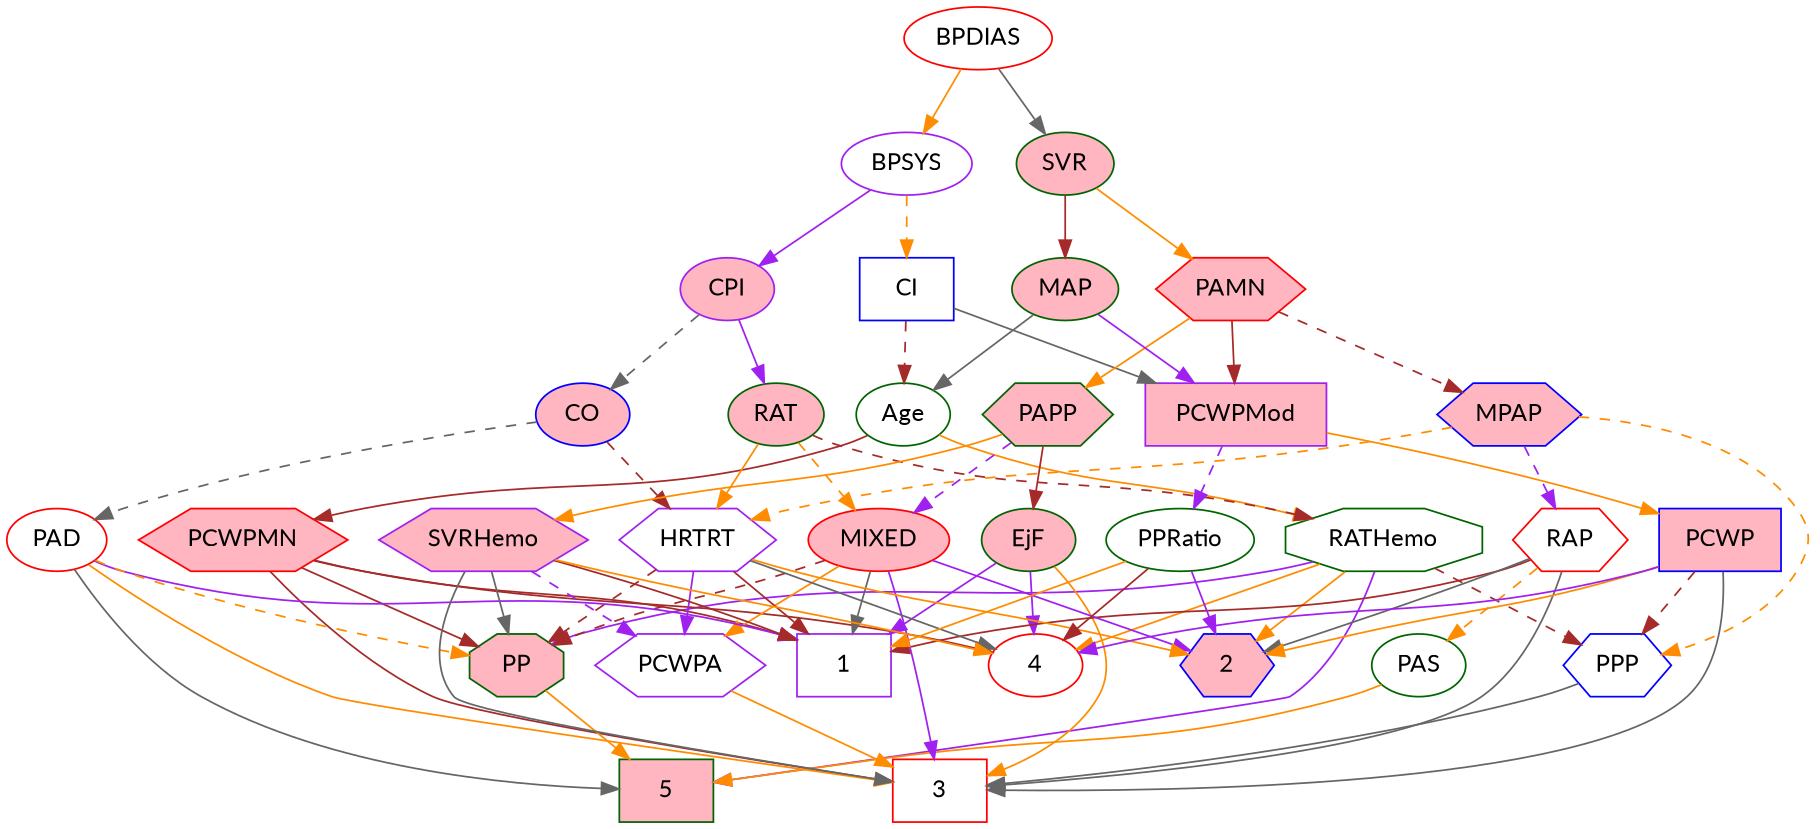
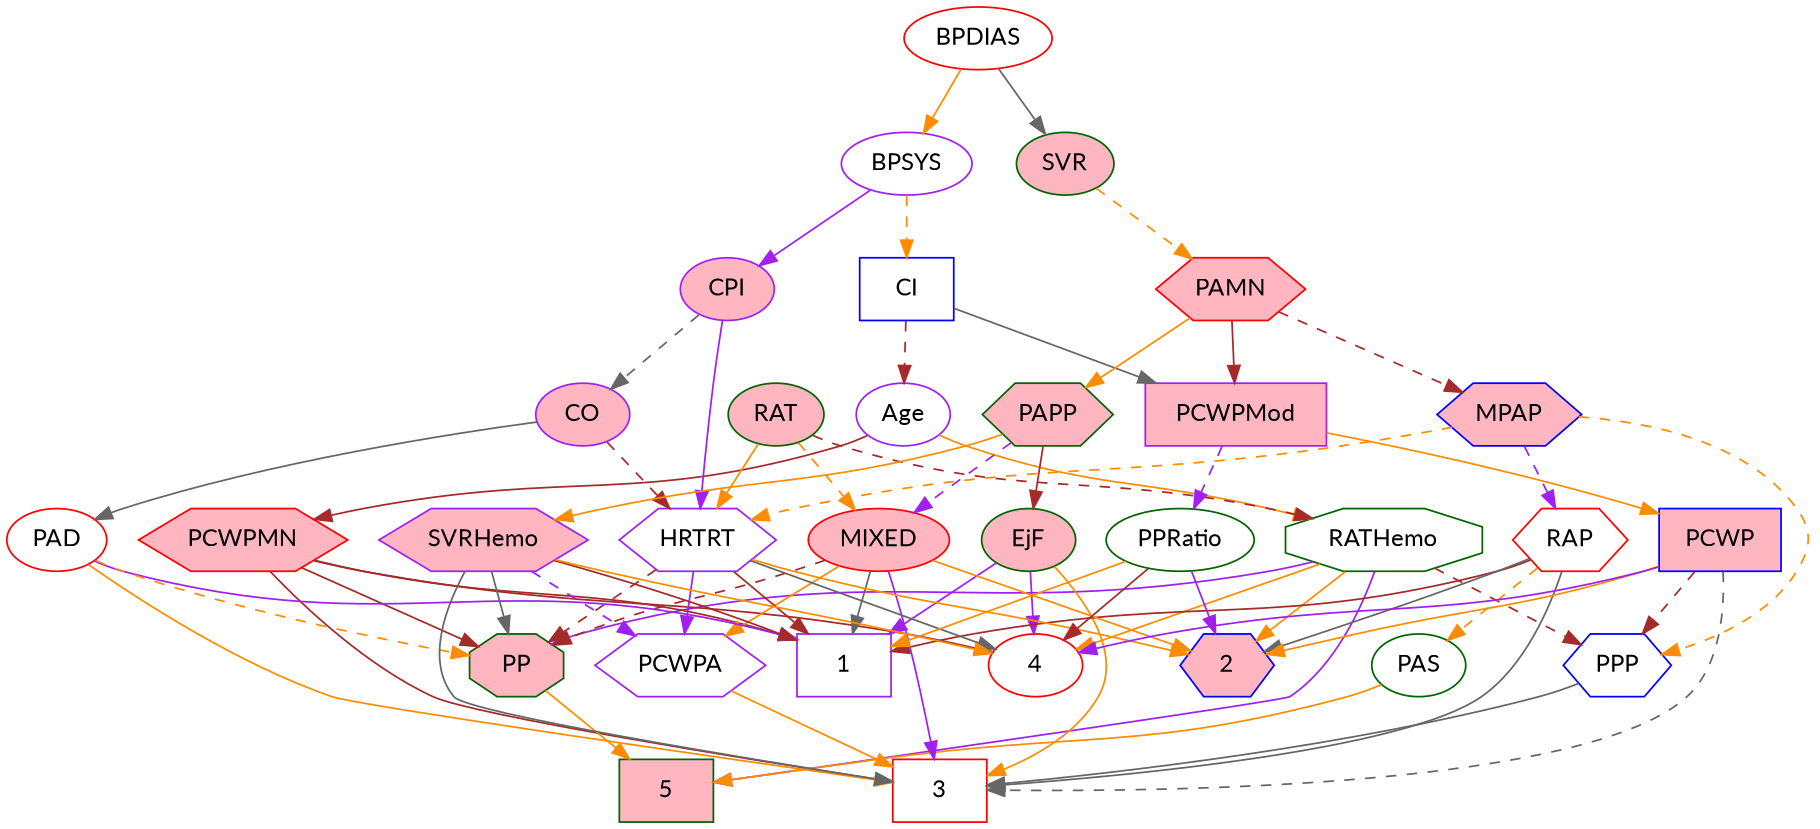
edge "SVR" -> "PAMN": style solid -> dashed
node "MAP": removed
edge "CPI" -> "RAT": now "CPI" -> "HRTRT"
node "CO": color blue -> purple
node "Age": color darkgreen -> purple
edge "CO" -> "PAD": style dashed -> solid
edge "MIXED" -> "2": color purple -> darkorange
edge "PAD" -> "5": removed
edge "PCWP" -> "3": style solid -> dashed
